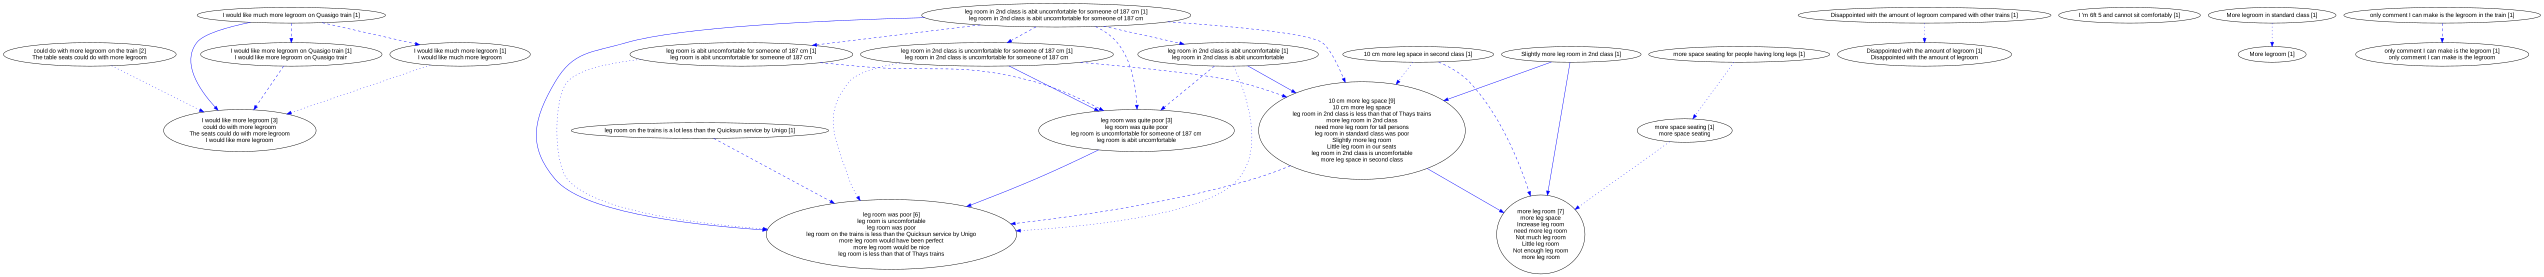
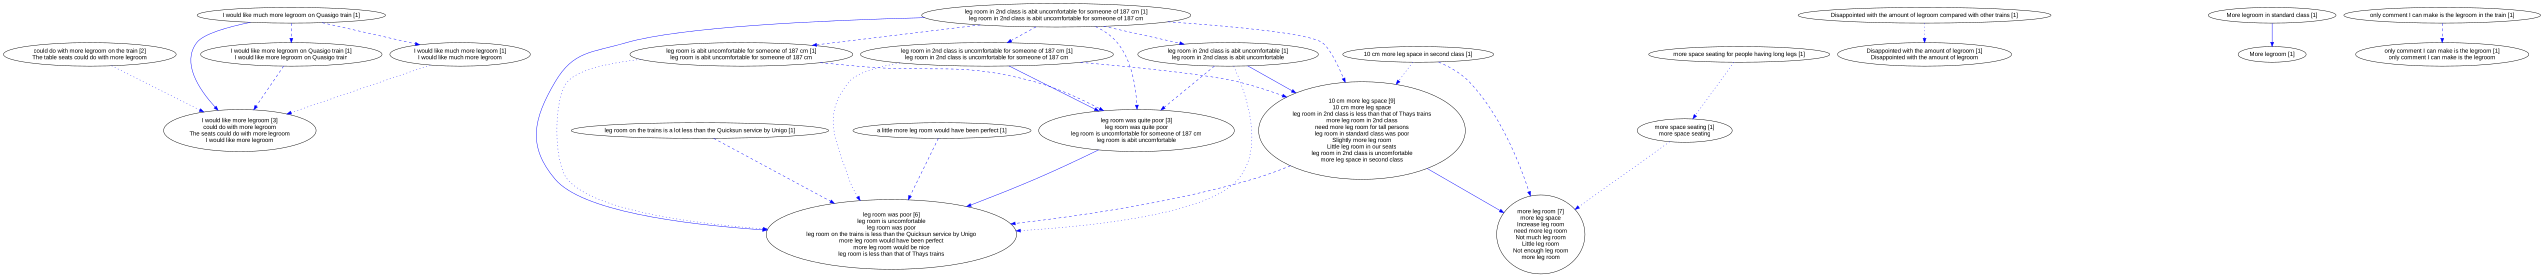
node "I 'm 6ft 5 and cannot sit comfortably [1]": removed
edge "More legroom in standard class [1]" -> "More legroom [1]": style dotted -> solid
node "Slightly more leg room in 2nd class [1]": removed
node "a little more leg room would have been perfect [1]": added
